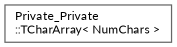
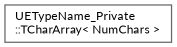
node "Private_Private ::TCharArray< NumChars >": label "Private_Private ::TCharArray< NumChars >" -> "UETypeName_Private ::TCharArray< NumChars >"
